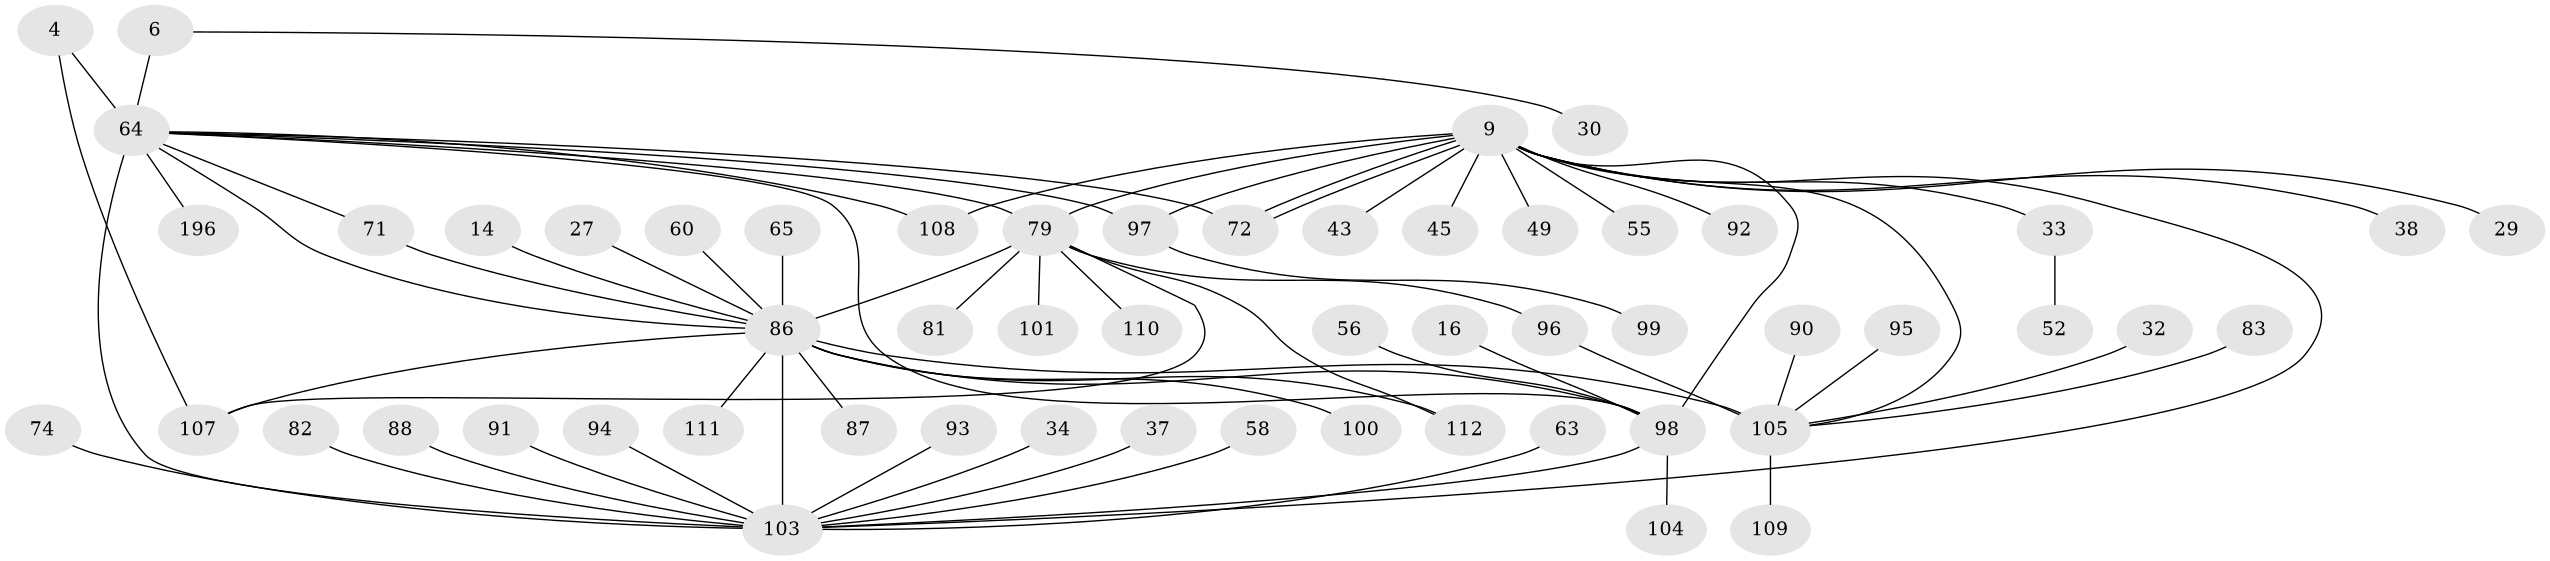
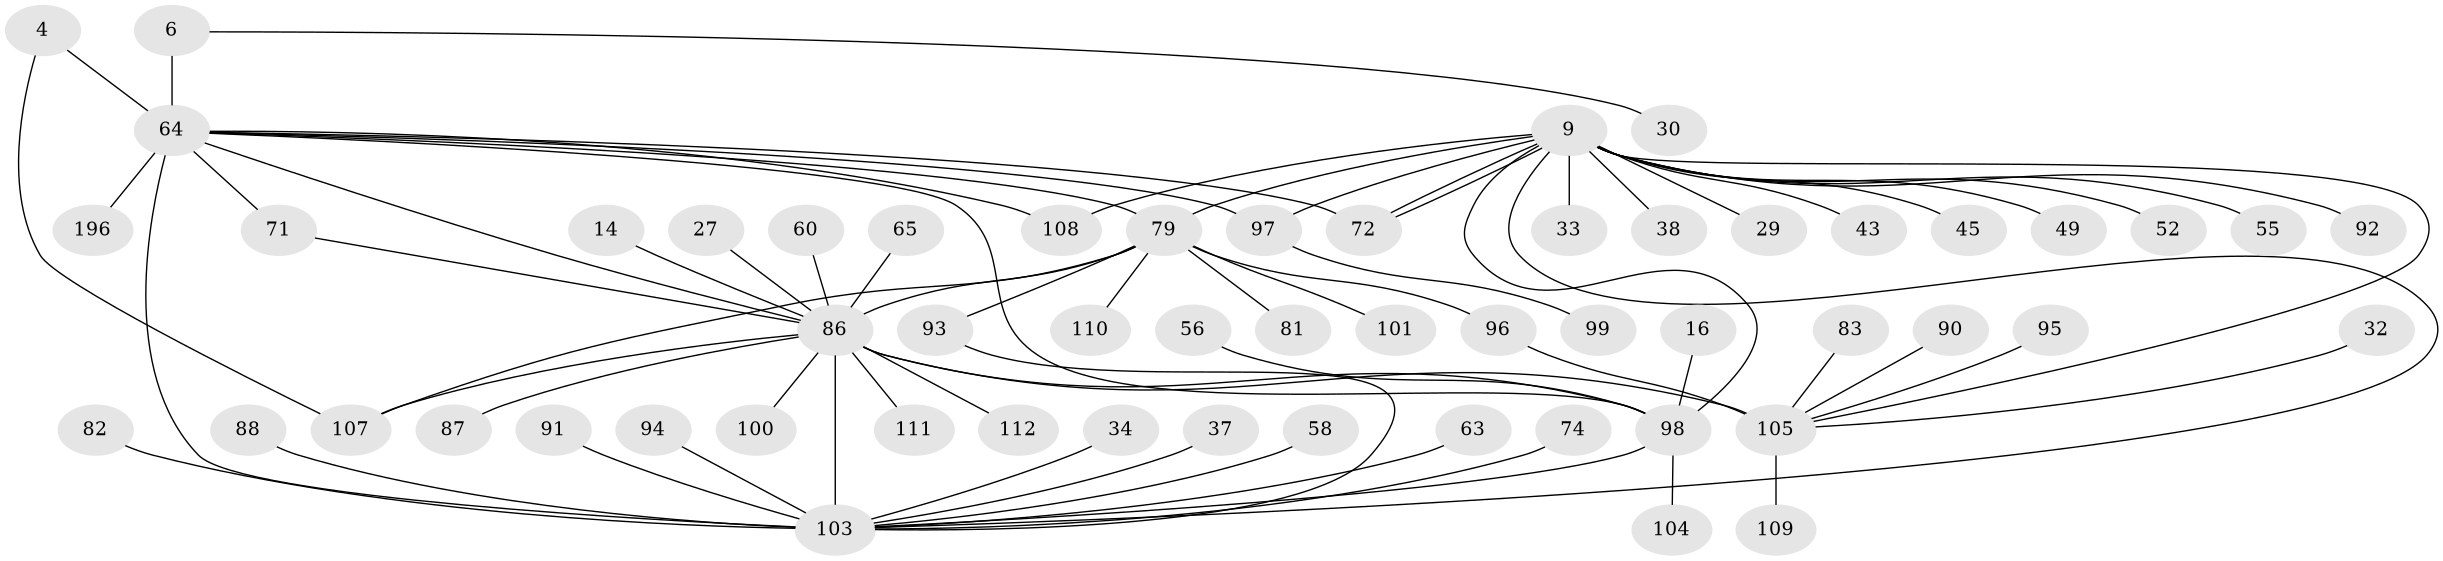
edge "33" -- "52": now "9" -- "52"
edge "79" -- "112": now "79" -- "93"
